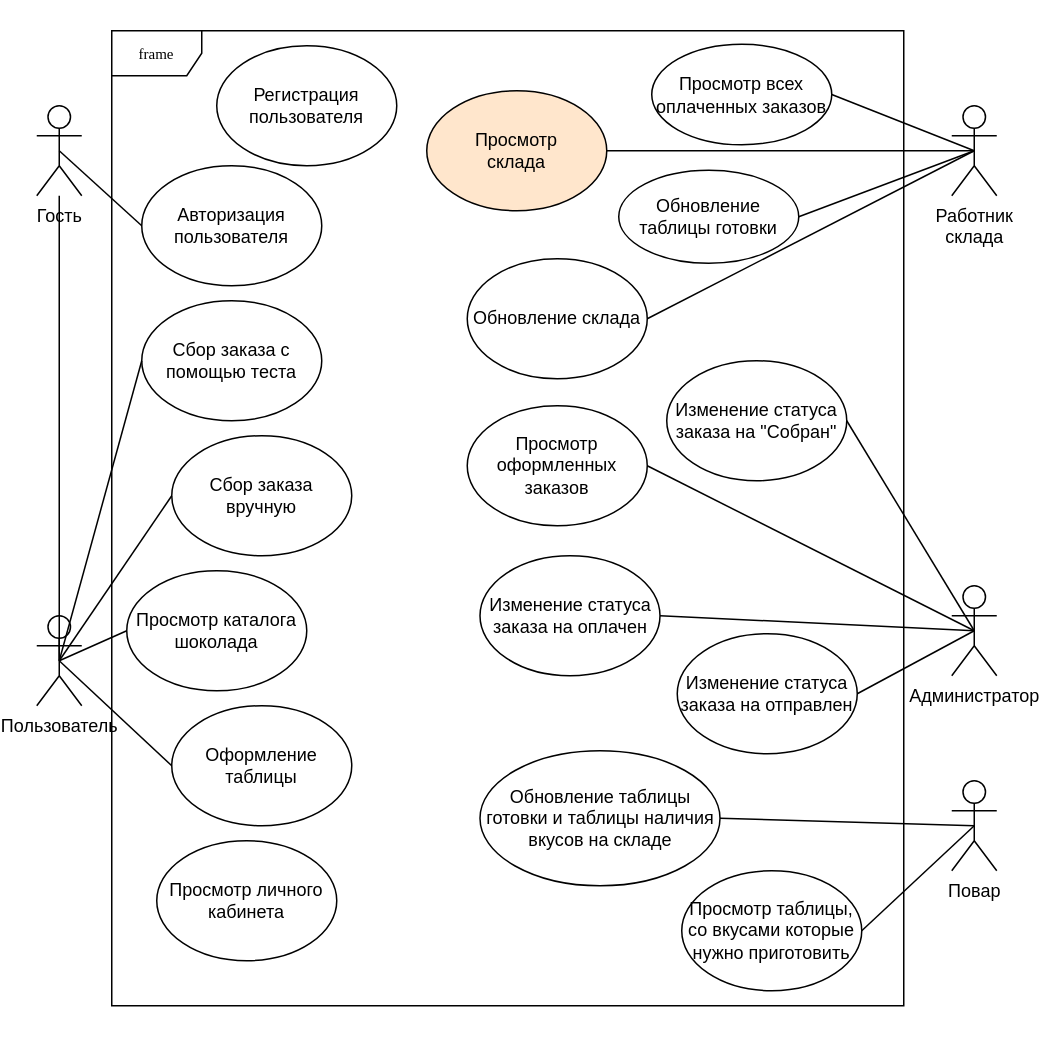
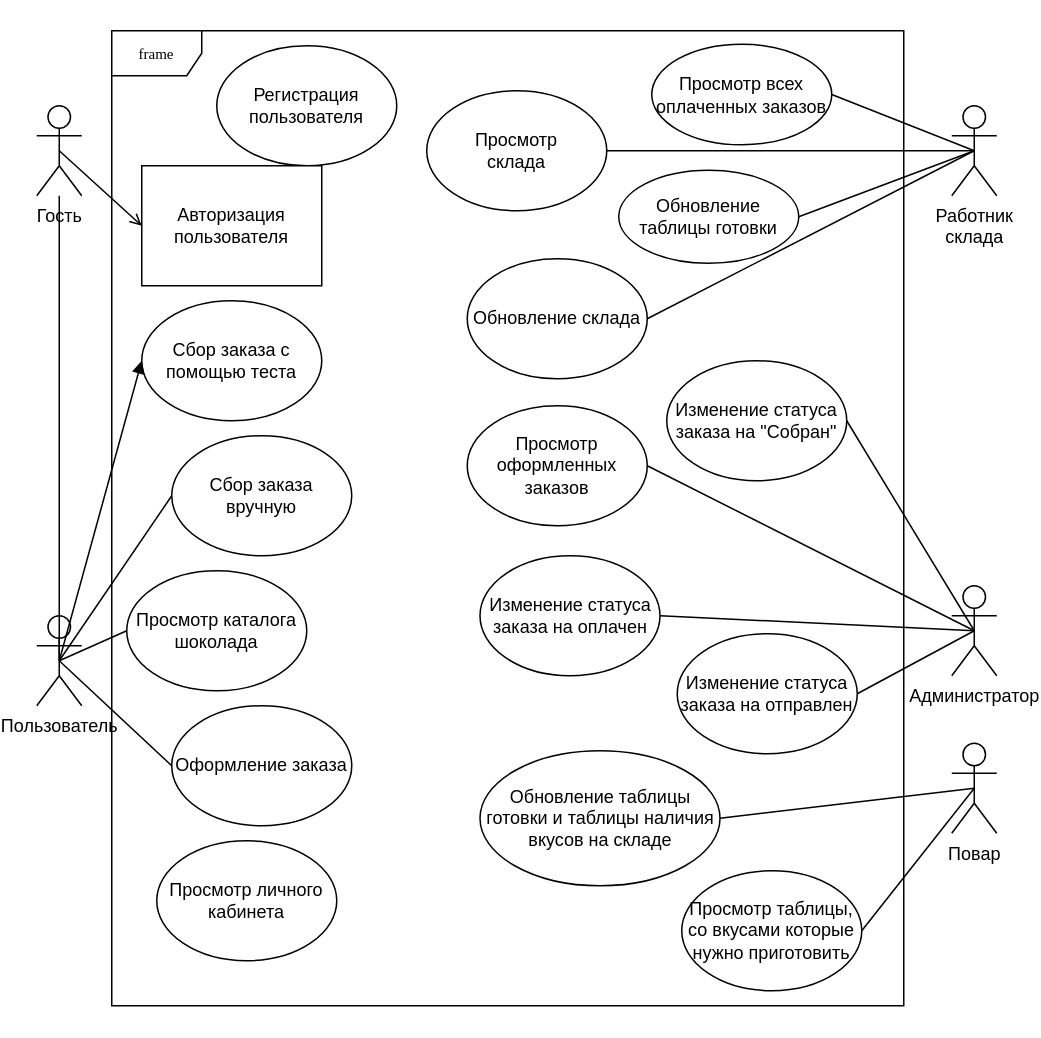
node "Просмотр склада": fillcolor #ffe6cc -> #ffffff
edge "Гость" -- "Авторизация пользователя": arrowhead none -> open
node "Авторизация пользователя": shape ellipse -> rectangle
edge "Сбор заказа с помощью теста" -- "Пользователь": arrowhead none -> block
node "Оформление таблицы": label "Оформление таблицы" -> "Оформление заказа"
node "Повар": moved (974, 826) -> (974, 788)
